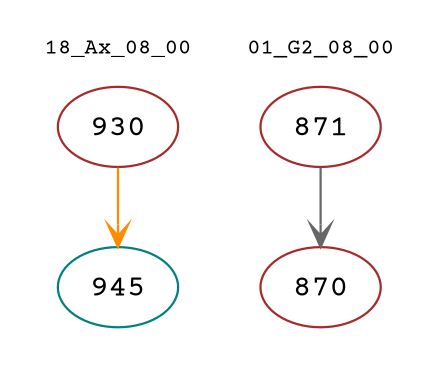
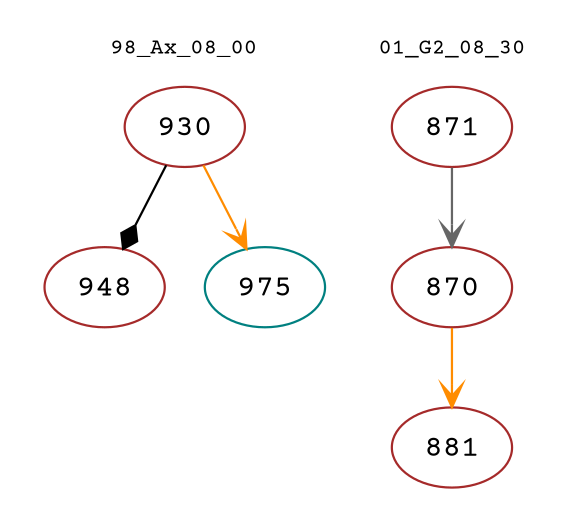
cluster "18_Ax_08_00": label "18_Ax_08_00" -> "98_Ax_08_00"
cluster "01_G2_08_00": label "01_G2_08_00" -> "01_G2_08_30"
node "948": added
node "945": label "945" -> "975"
node "881": added
